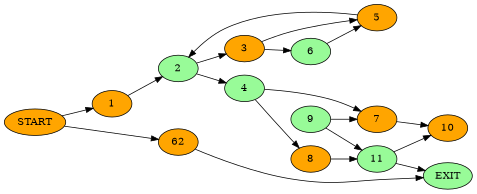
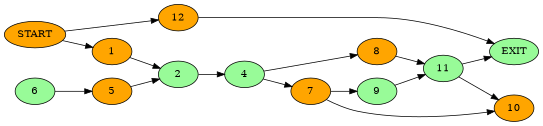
node "3": removed
edge "9" -> "7": reversed
node "62": label "62" -> "12"
